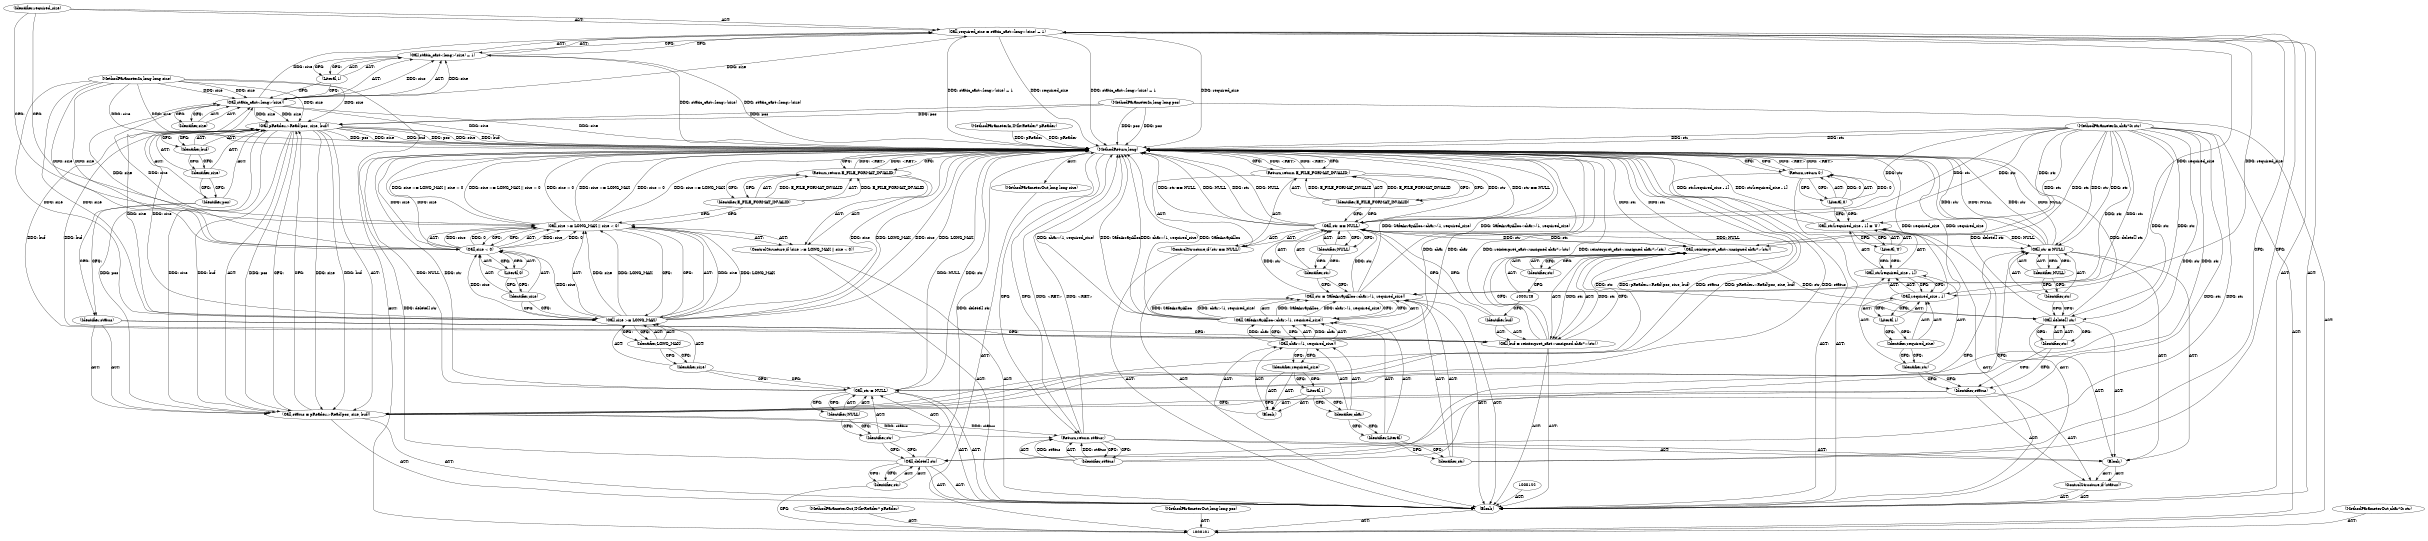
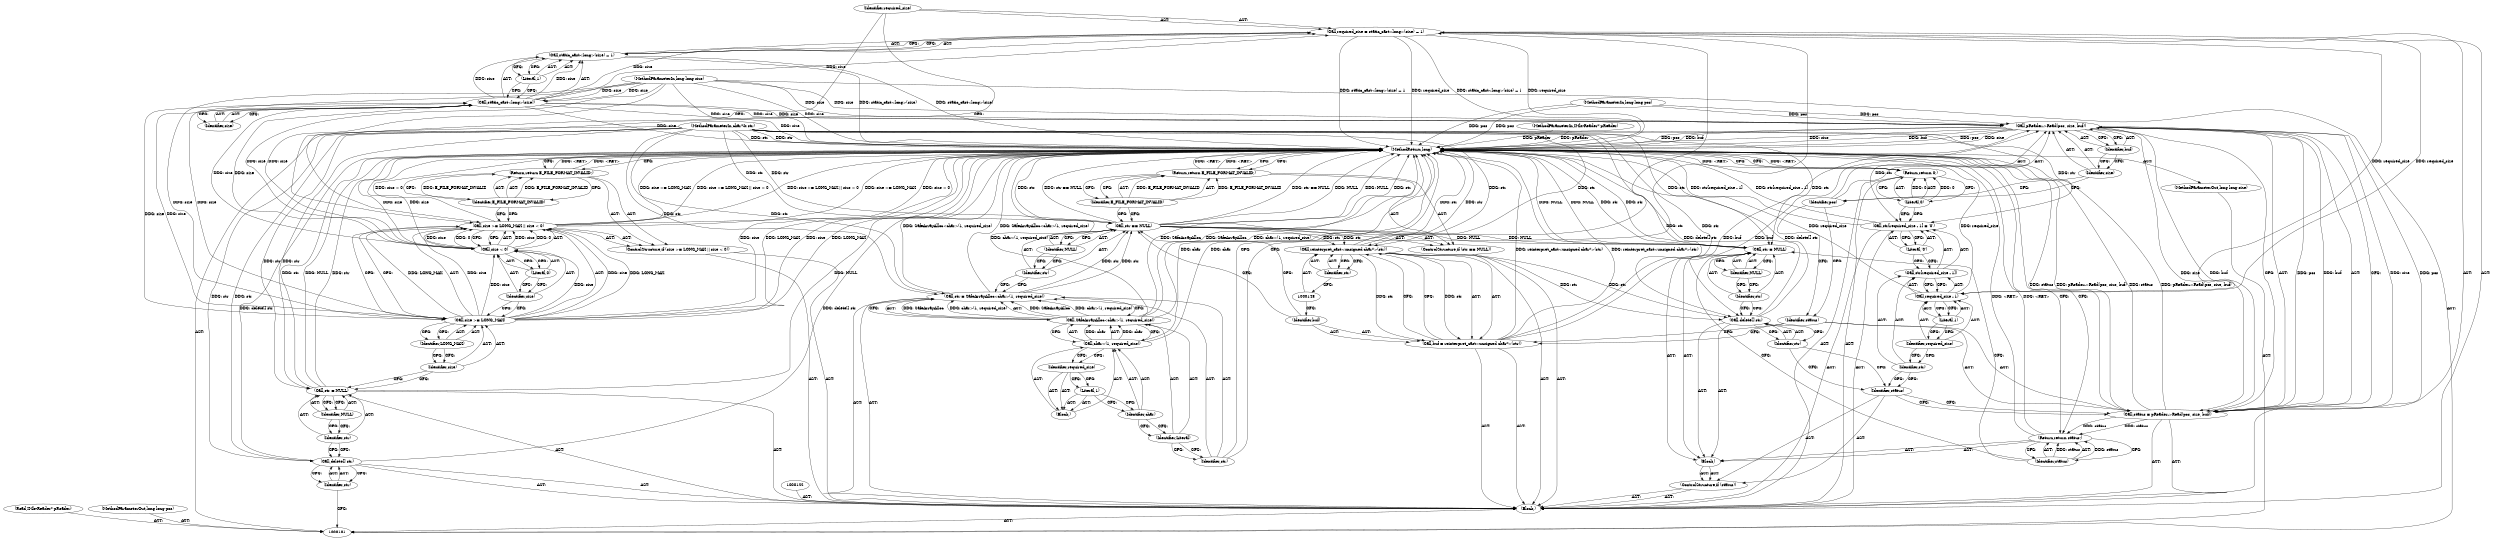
edge "(MethodParameterIn,long long pos)" -> "1000101": removed, label "AST:"
node "(MethodParameterOut,IMkvReader* pReader)": label "(MethodParameterOut,IMkvReader* pReader)" -> "(Read,IMkvReader* pReader)"
node "(MethodParameterOut,char*& str)": removed
